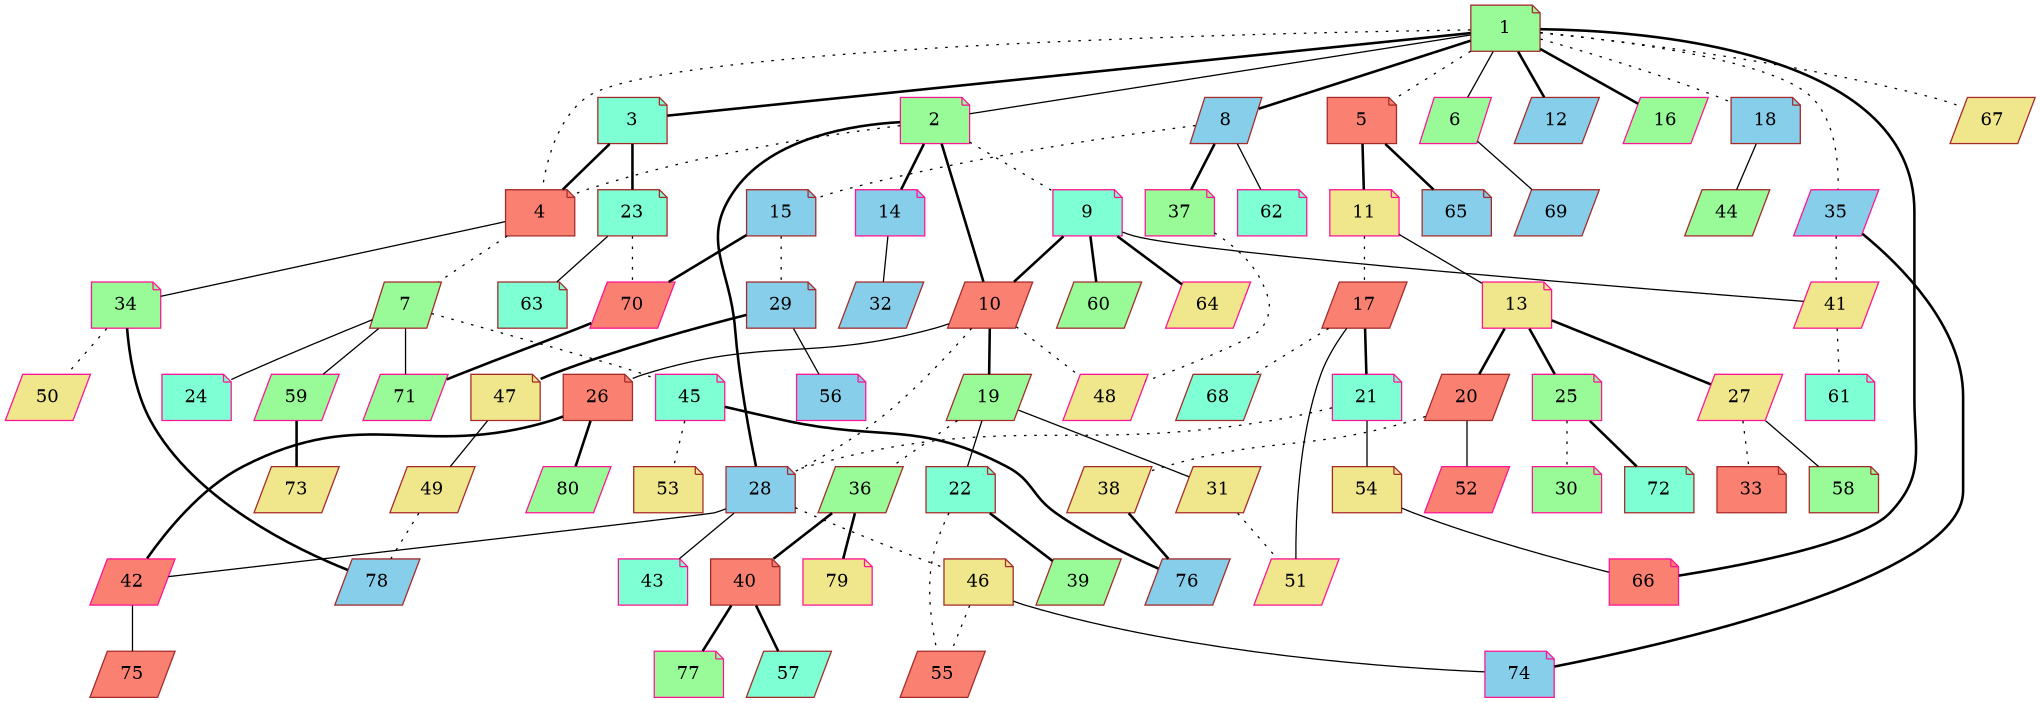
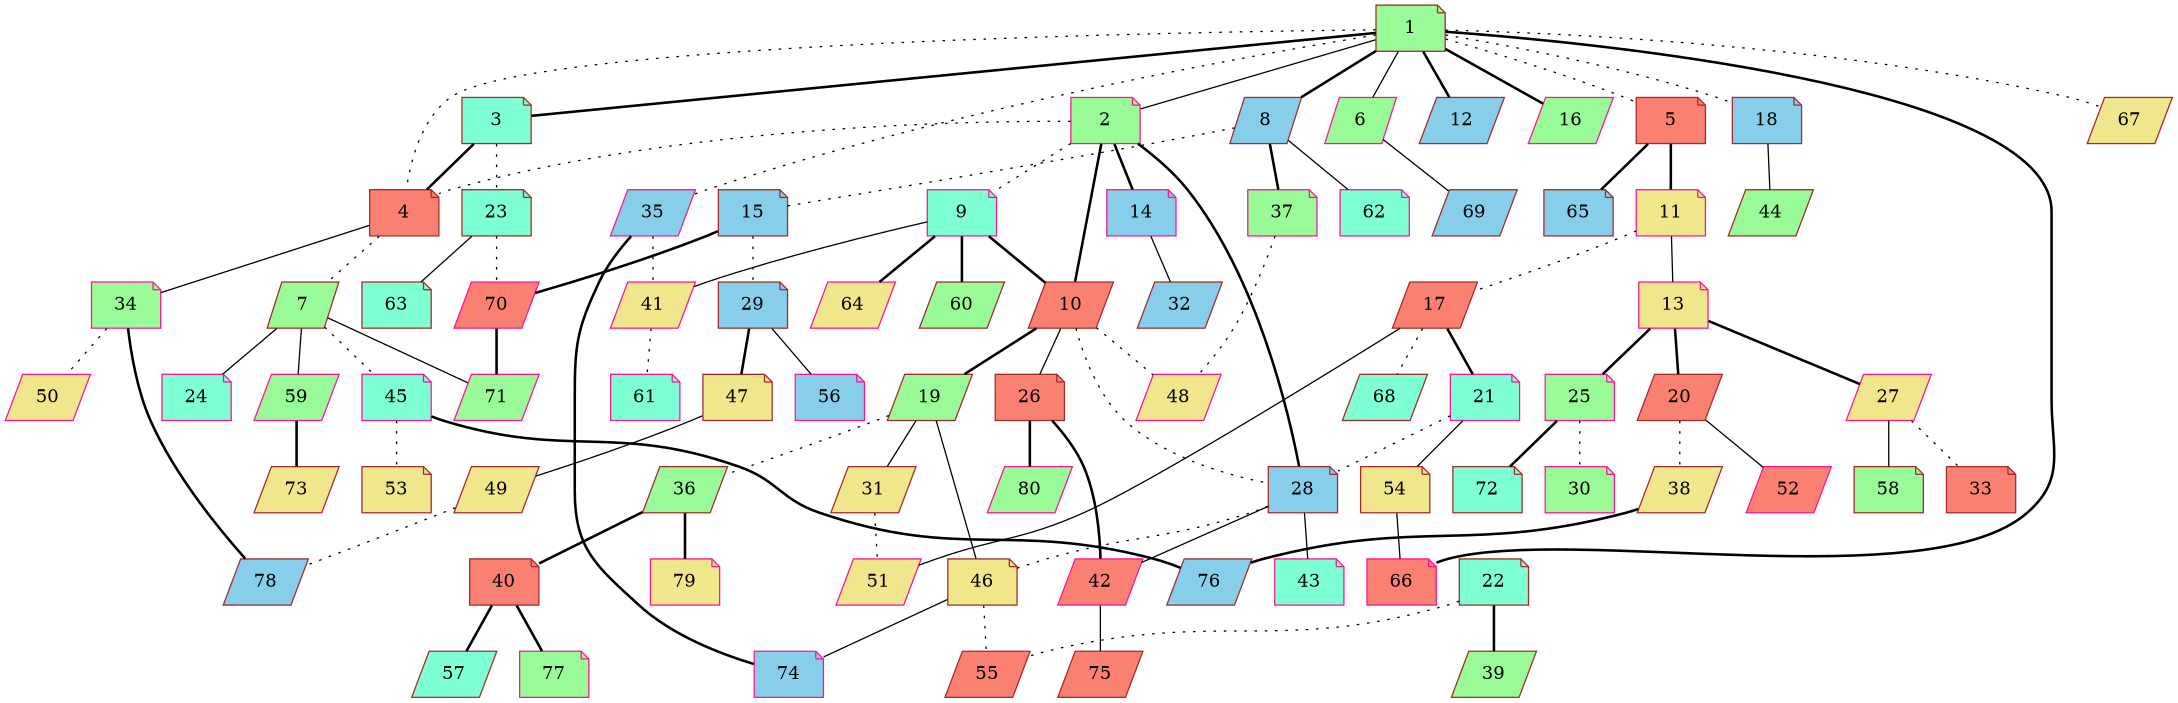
edge "3" -- "23": style bold -> dotted
edge "19" -- "22": now "19" -- "46"
